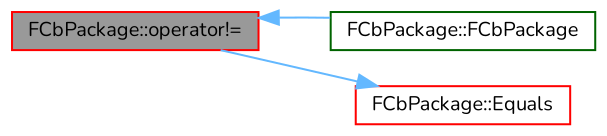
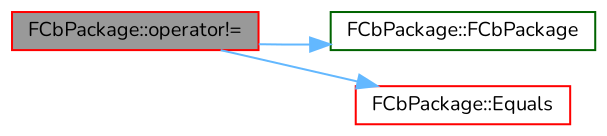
edge "FCbPackage::FCbPackage" -> "FCbPackage::operator!=": reversed
